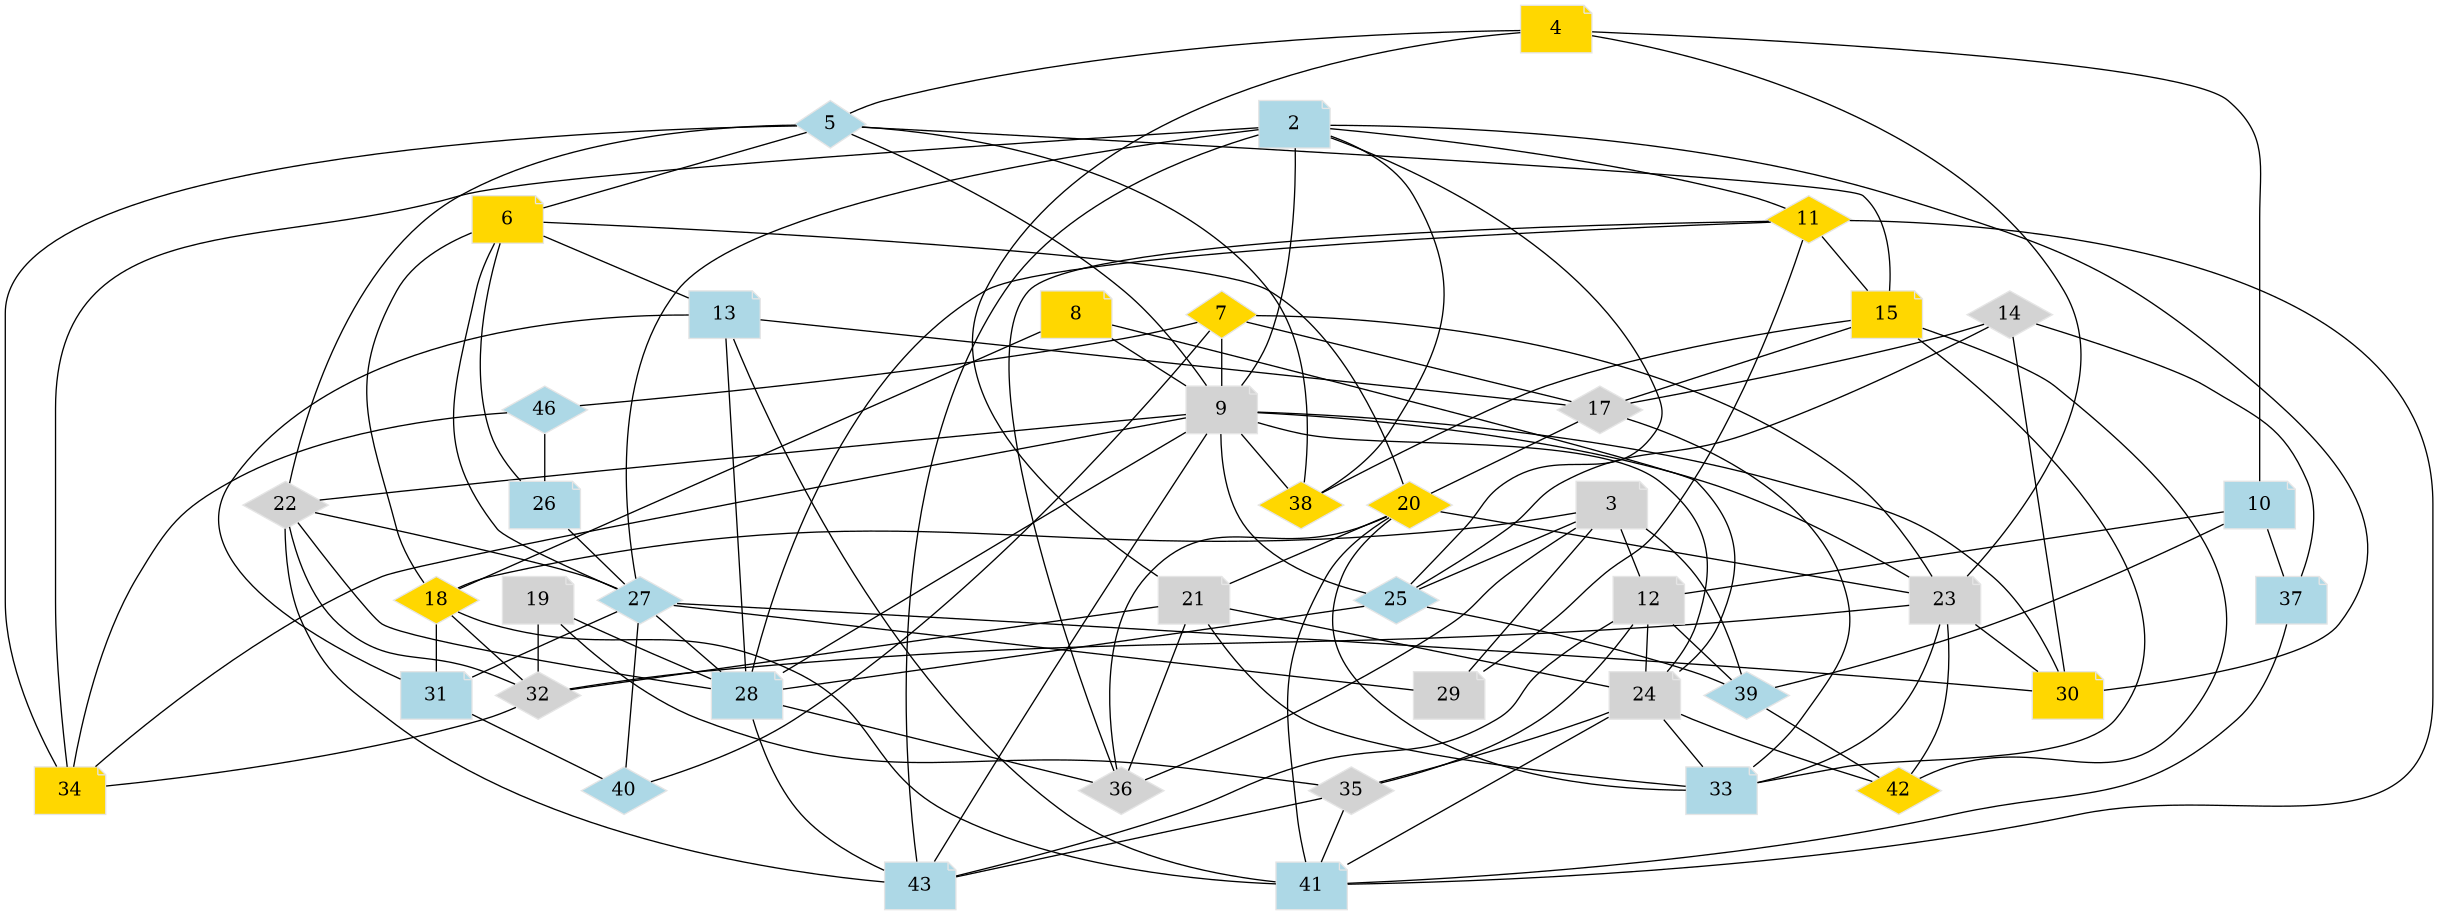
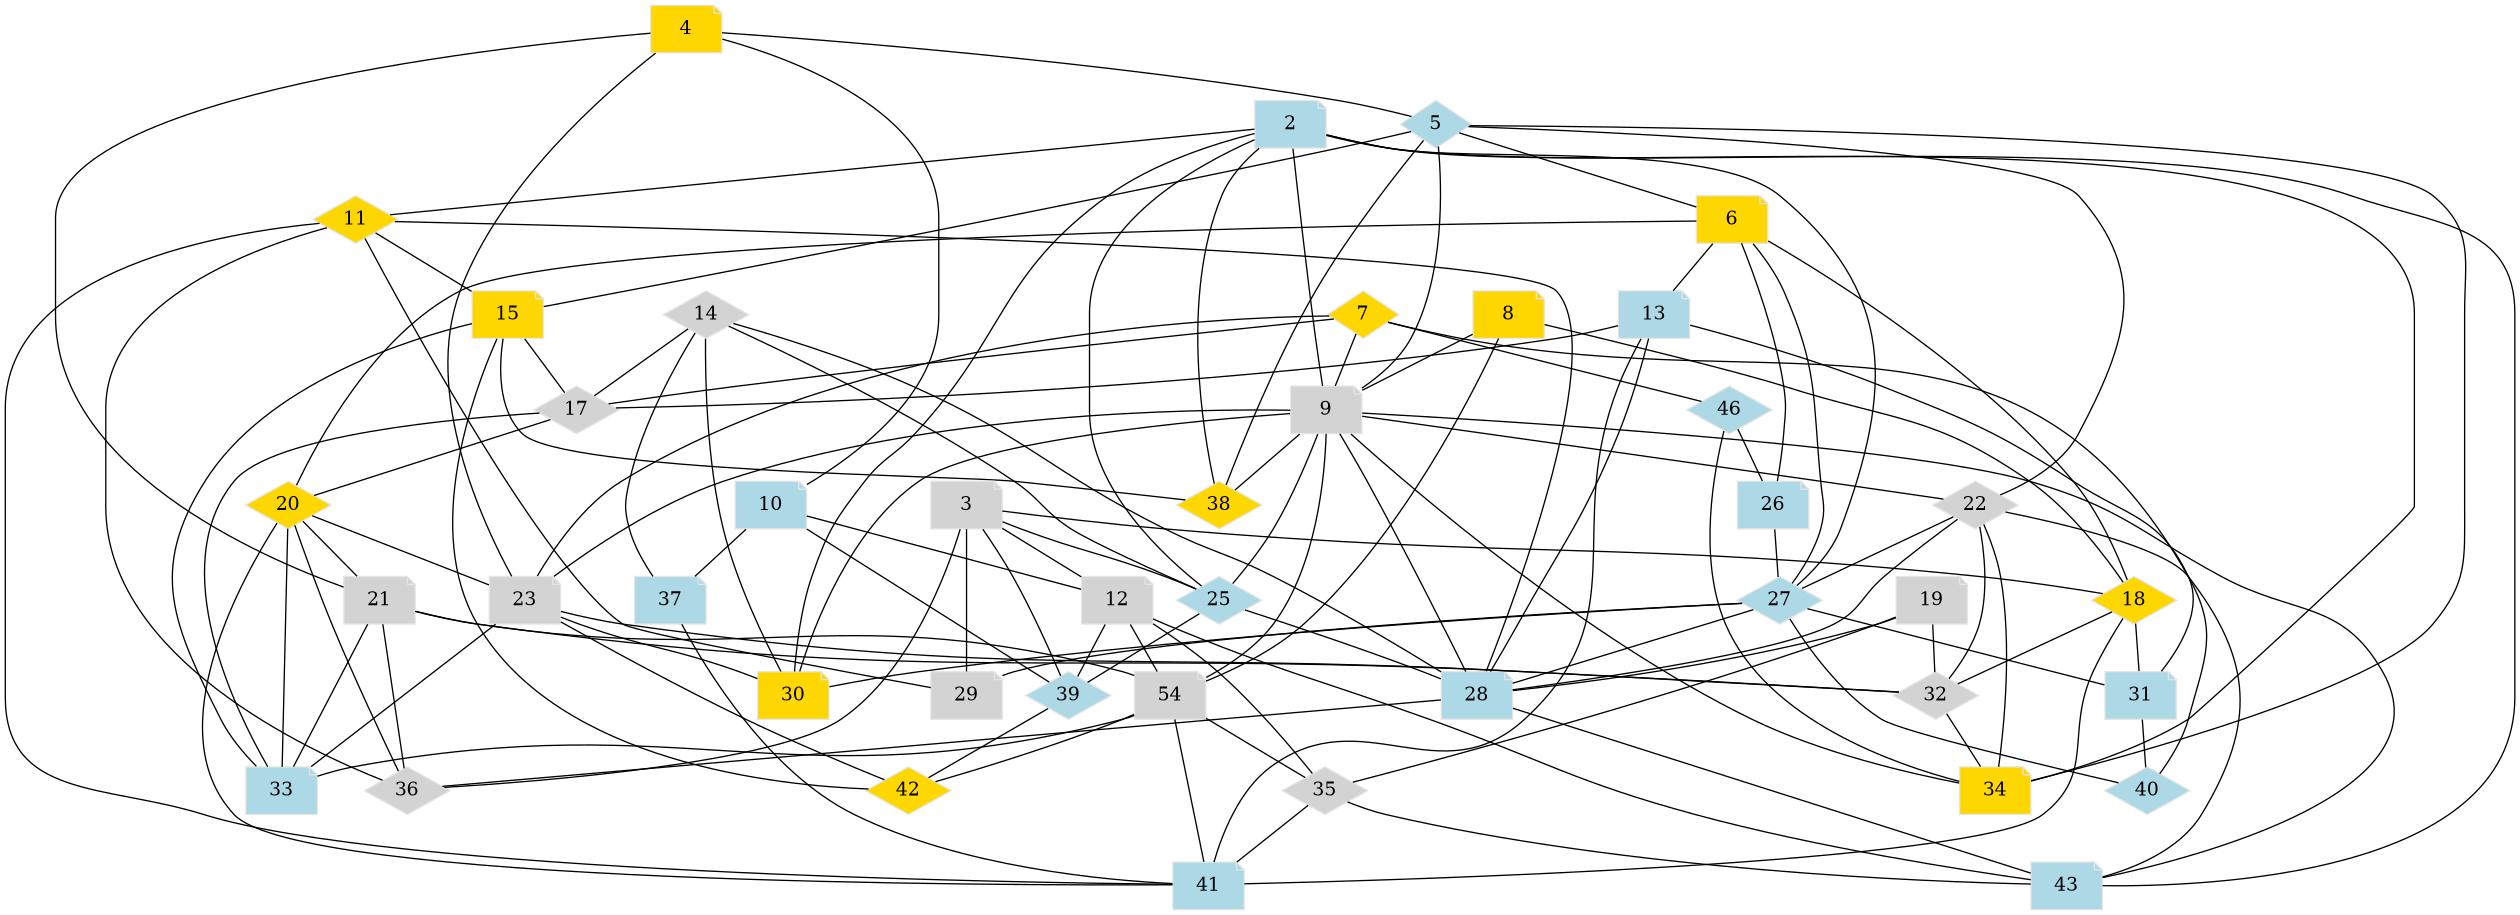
edge "14" -- "28": added
edge "22" -- "34": added
node "24": label "24" -> "54"
